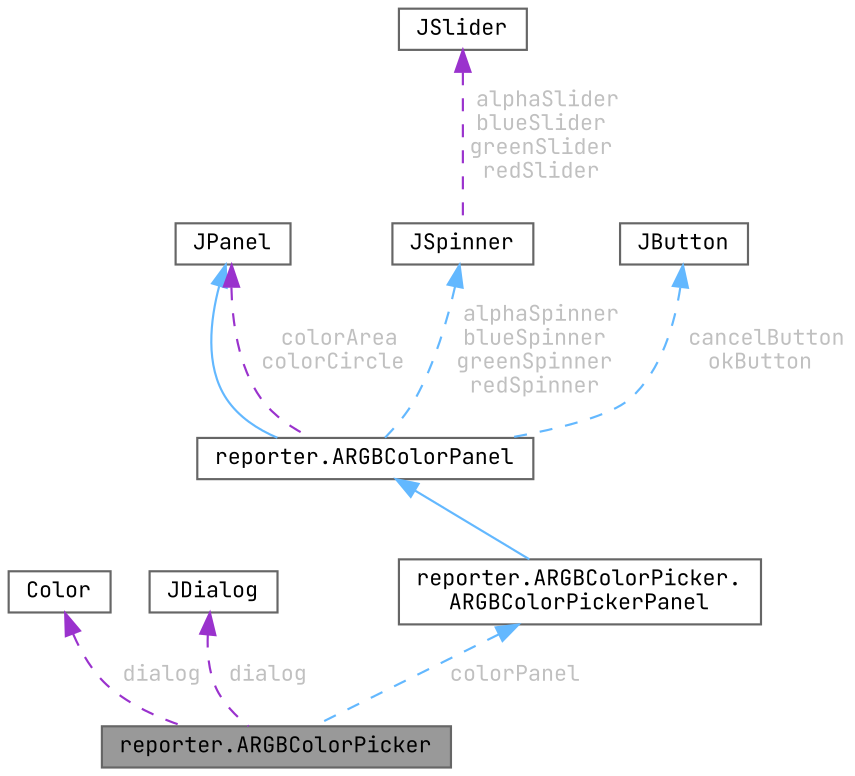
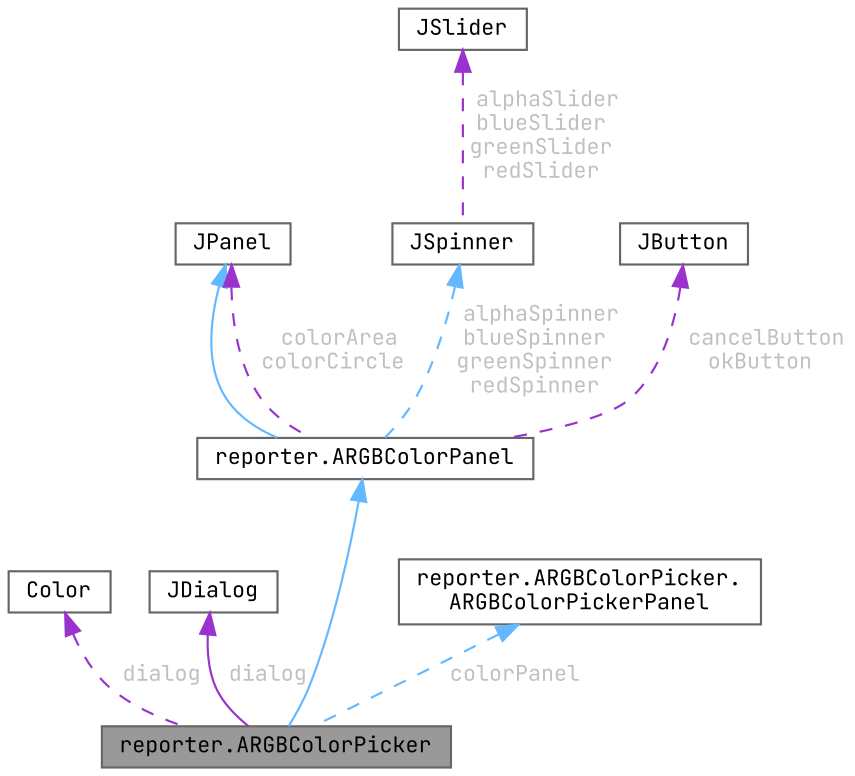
edge "reporter.ARGBColorPanel" -> "JButton": color steelblue1 -> darkorchid3
edge "reporter.ARGBColorPicker. ARGBColorPickerPanel" -> "reporter.ARGBColorPanel": now "reporter.ARGBColorPicker" -> "reporter.ARGBColorPanel"
edge "reporter.ARGBColorPicker" -> "JDialog": style dashed -> solid
